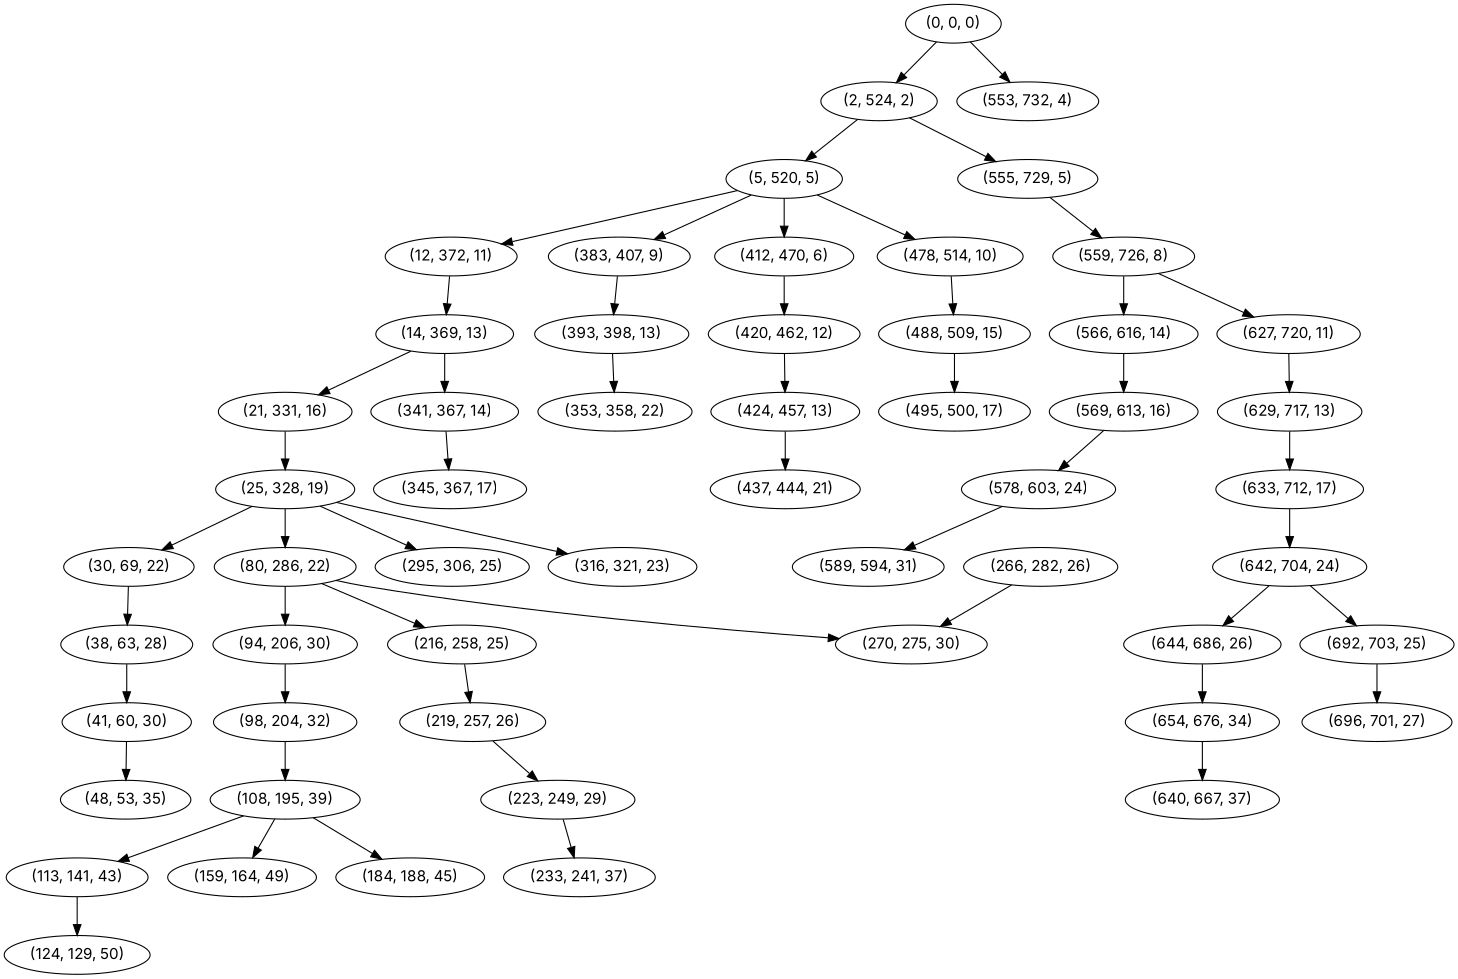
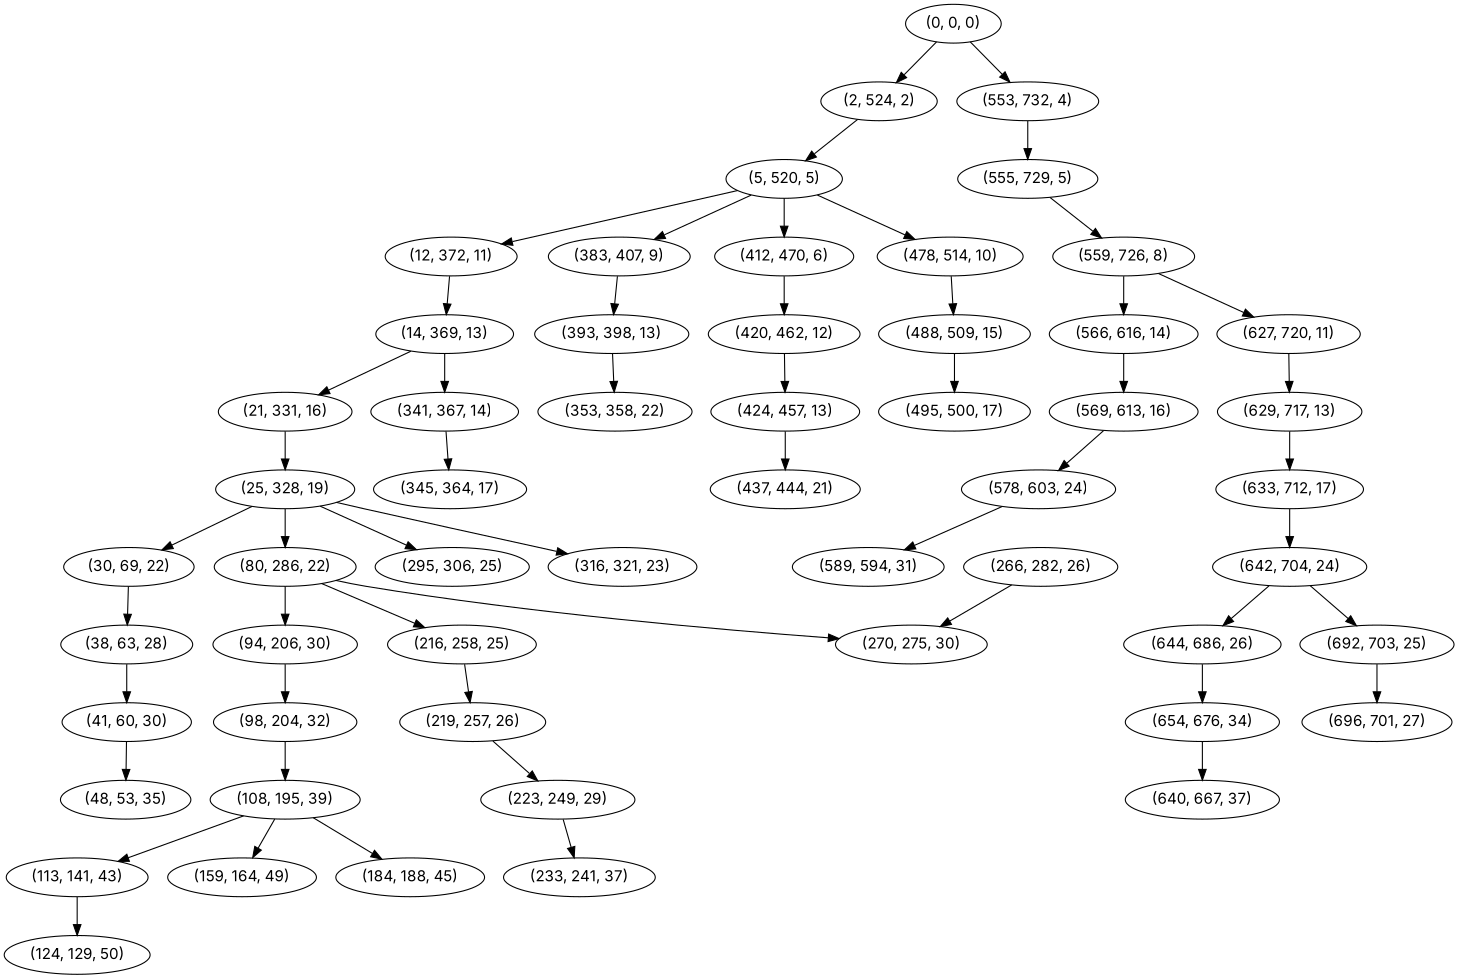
edge "(2, 524, 2)" -> "(555, 729, 5)": now "(553, 732, 4)" -> "(555, 729, 5)"
node "(345, 367, 17)": label "(345, 367, 17)" -> "(345, 364, 17)"
